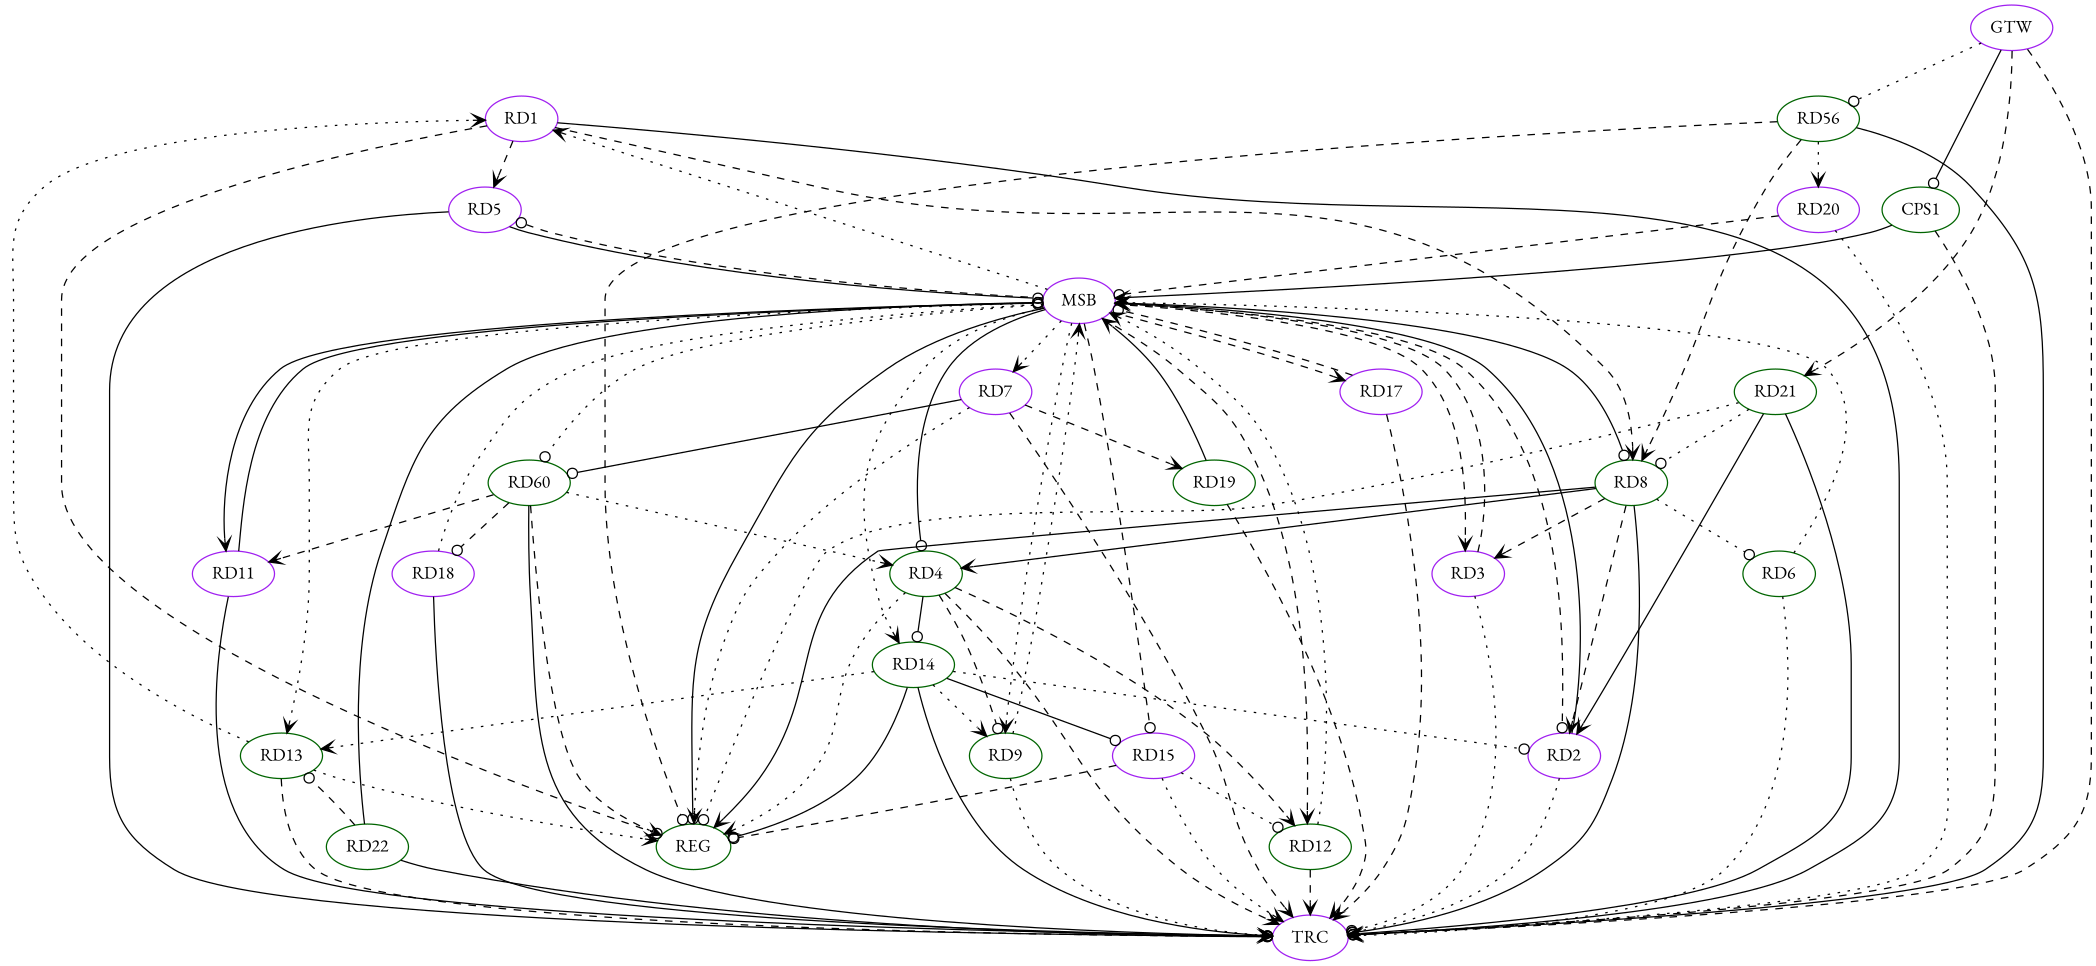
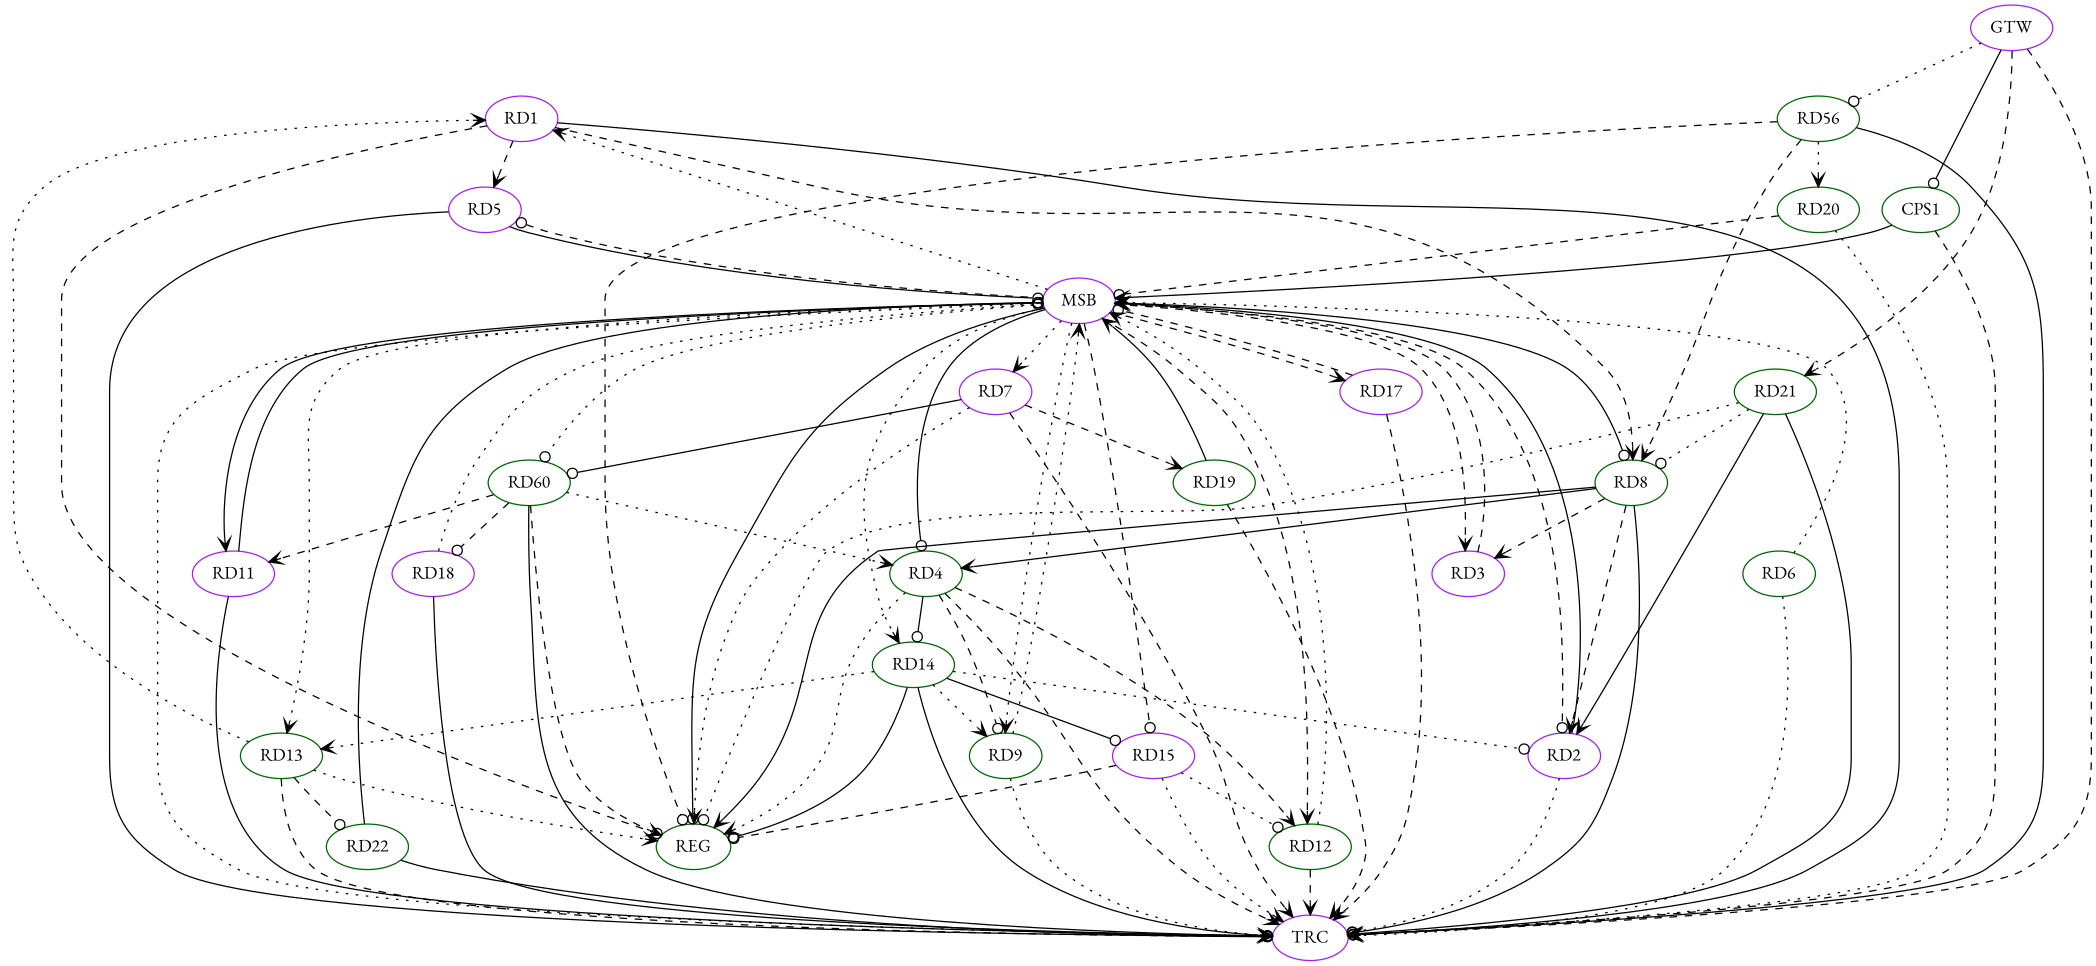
node "RD20": color purple -> darkgreen
edge "RD8" -> "RD6": removed
edge "RD3" -> "TRC": now "MSB" -> "TRC"
edge "RD22" -> "RD13": reversed
